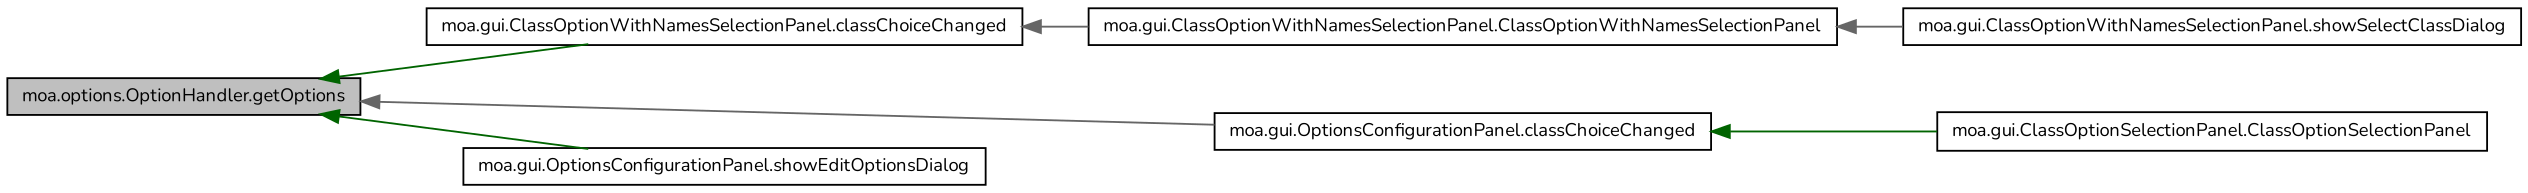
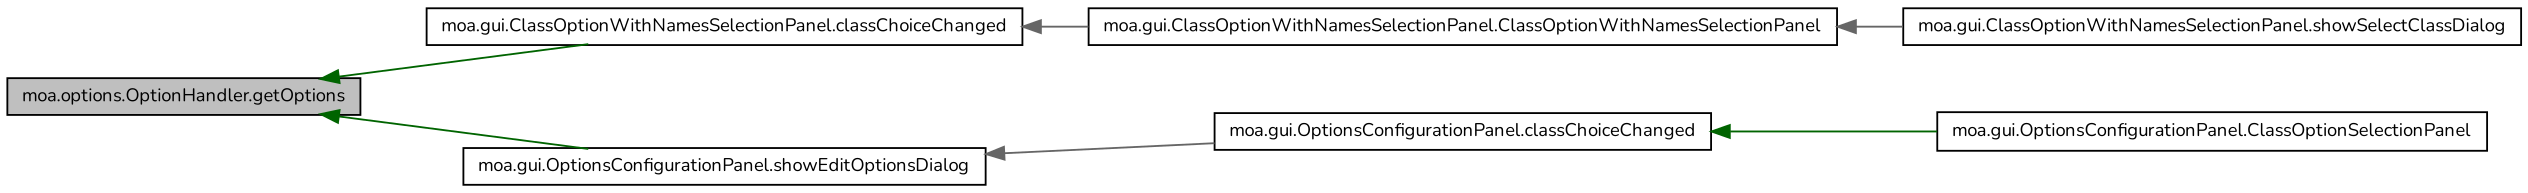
edge "moa.gui.OptionsConfigurationPanel.classChoiceChanged" -> "moa.options.OptionHandler.getOptions": now "moa.gui.OptionsConfigurationPanel.classChoiceChanged" -> "moa.gui.OptionsConfigurationPanel.showEditOptionsDialog"
node "moa.gui.ClassOptionSelectionPanel.ClassOptionSelectionPanel": label "moa.gui.ClassOptionSelectionPanel.ClassOptionSelectionPanel" -> "moa.gui.OptionsConfigurationPanel.ClassOptionSelectionPanel"
